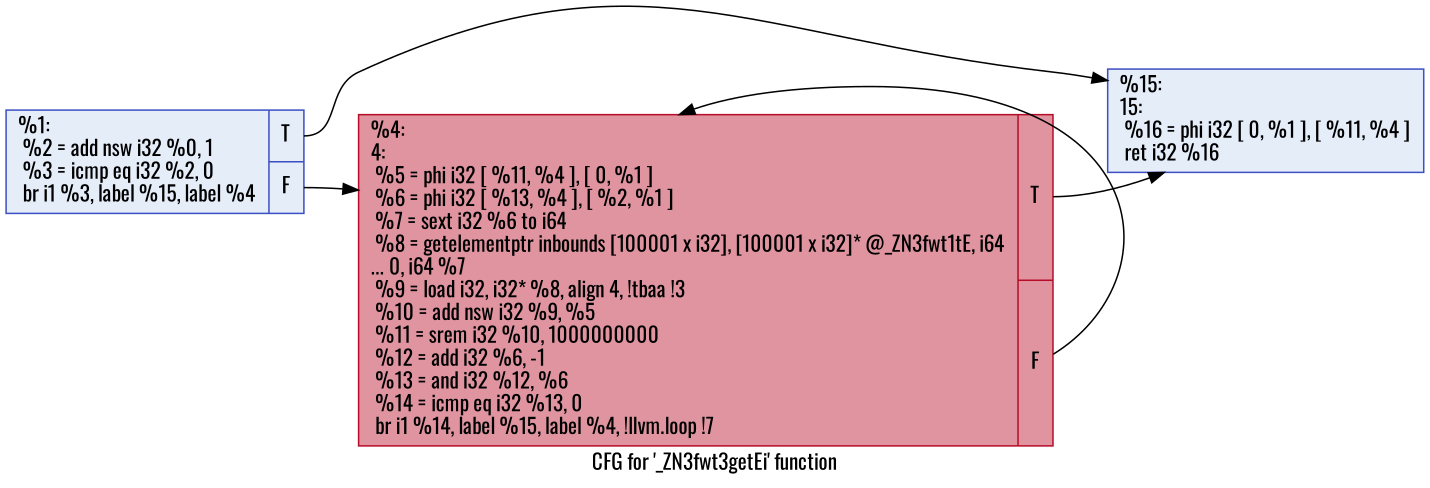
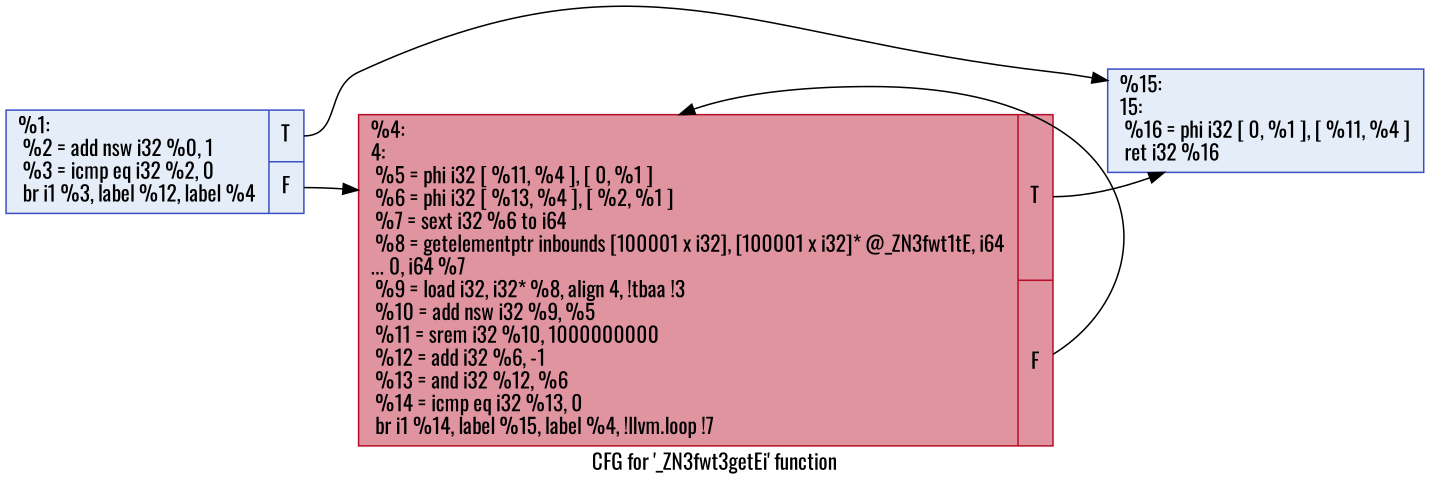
node "%1:": text "br i1 %3, label %15, label %4" -> "br i1 %3, label %12, label %4"
